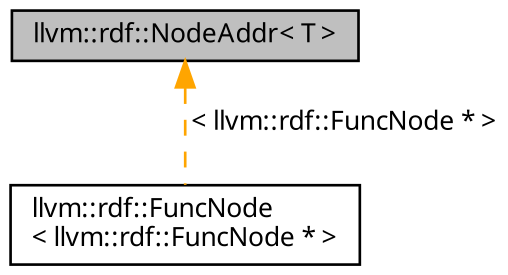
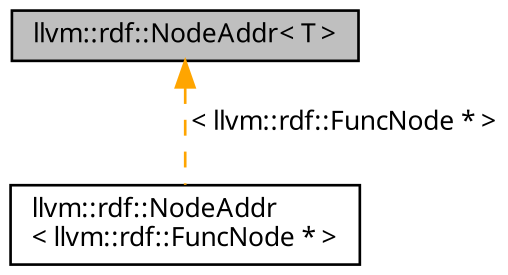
node "llvm::rdf::FuncNode < llvm::rdf::FuncNode * >": label "llvm::rdf::FuncNode < llvm::rdf::FuncNode * >" -> "llvm::rdf::NodeAddr < llvm::rdf::FuncNode * >"
